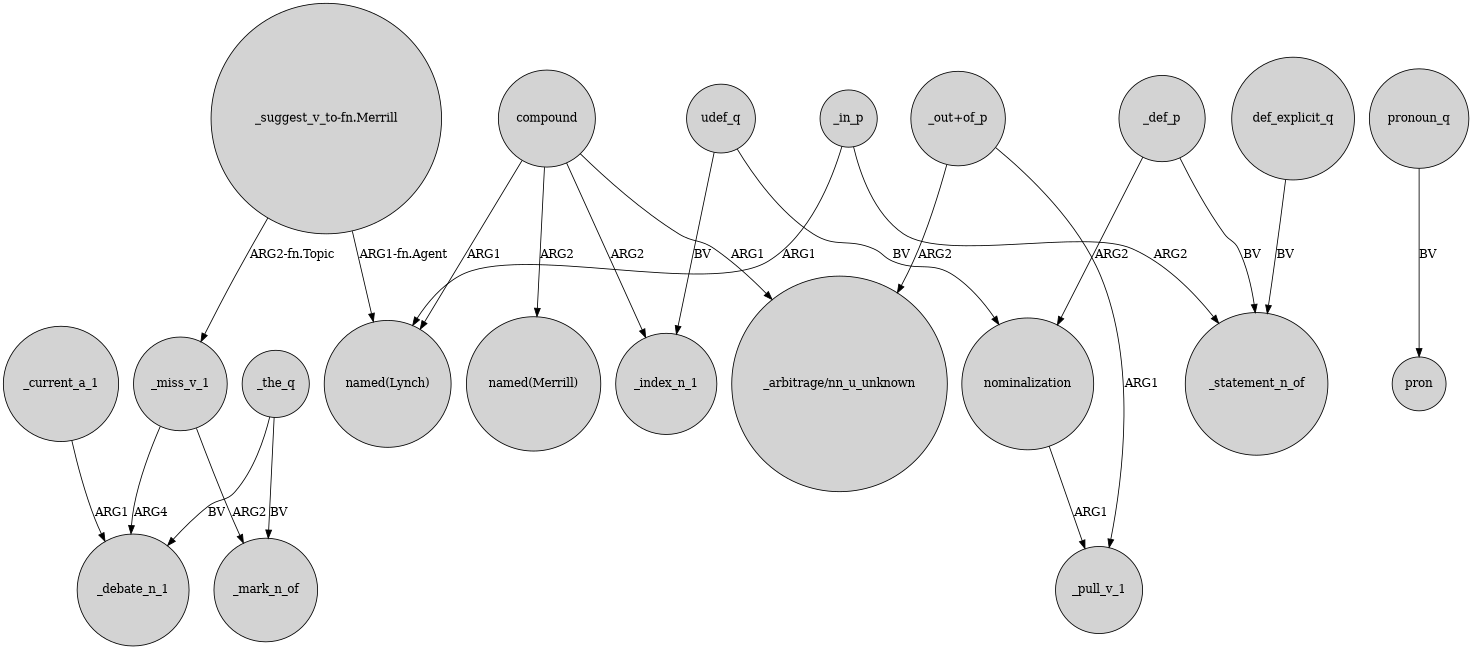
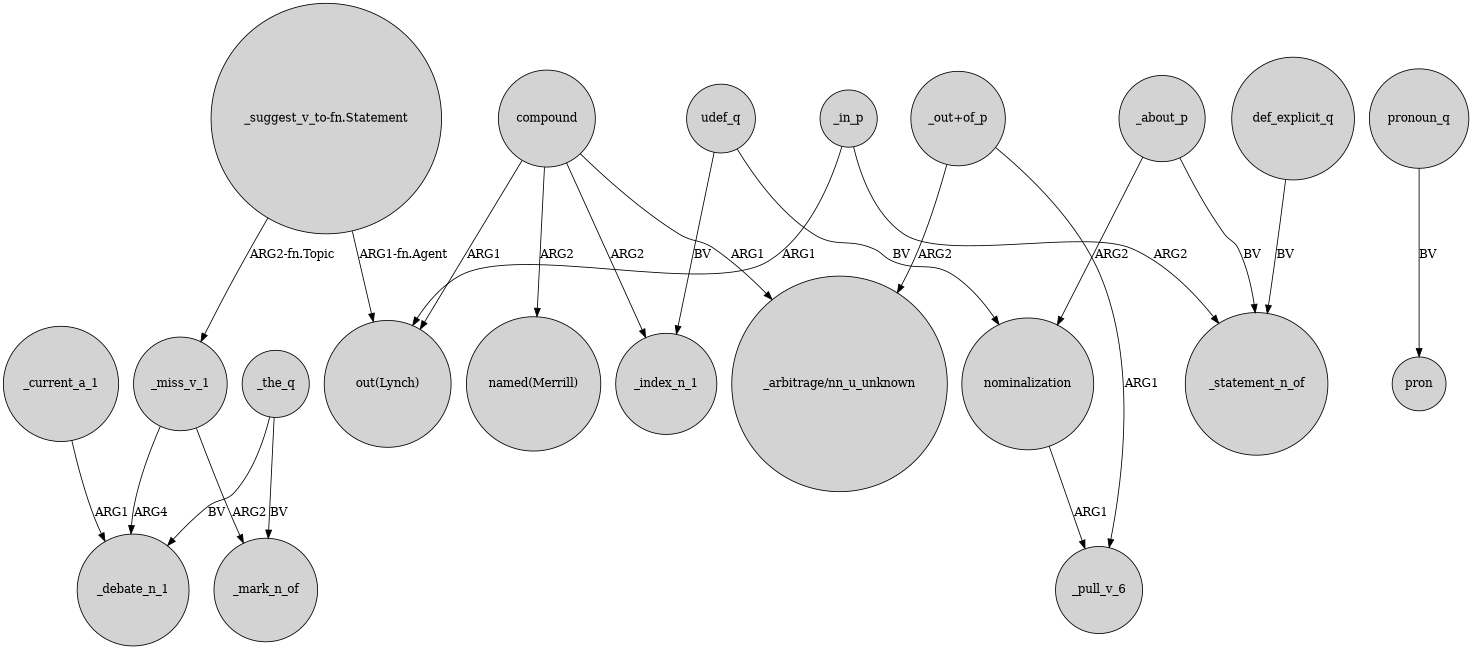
node "_suggest_v_to-fn.Merrill": label "_suggest_v_to-fn.Merrill" -> "_suggest_v_to-fn.Statement"
node "_def_p": label "_def_p" -> "_about_p"
node "named(Lynch)": label "named(Lynch)" -> "out(Lynch)"
node "_pull_v_1": label "_pull_v_1" -> "_pull_v_6"
